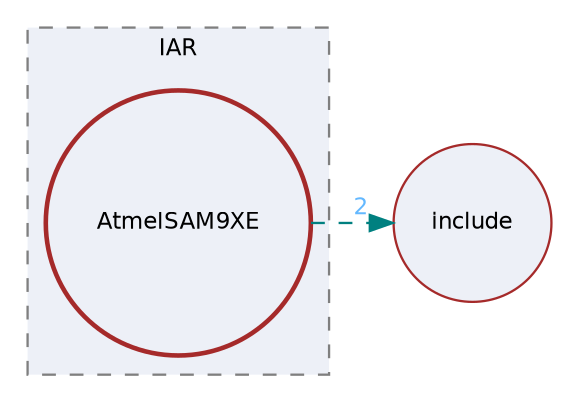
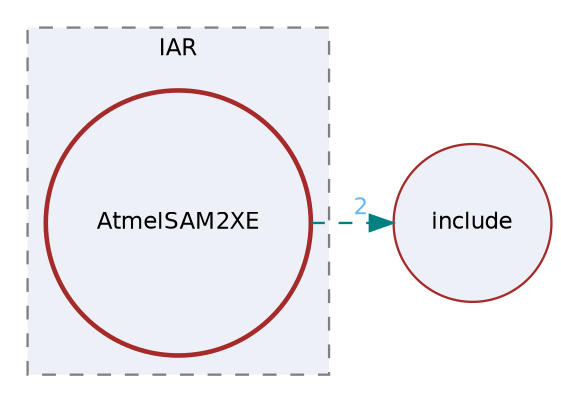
node "AtmelSAM9XE": label "AtmelSAM9XE" -> "AtmelSAM2XE"
